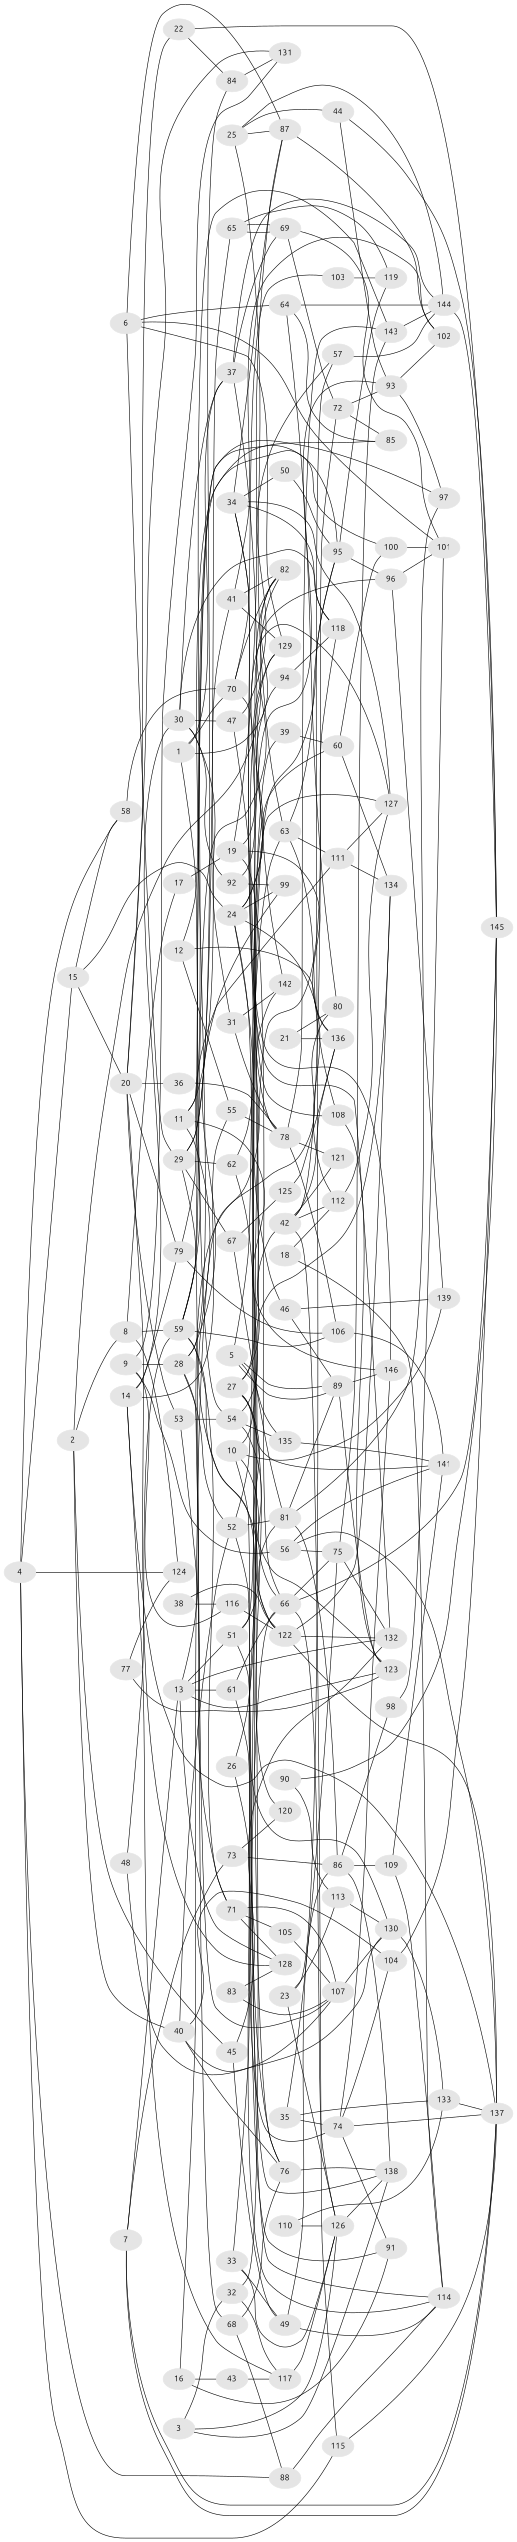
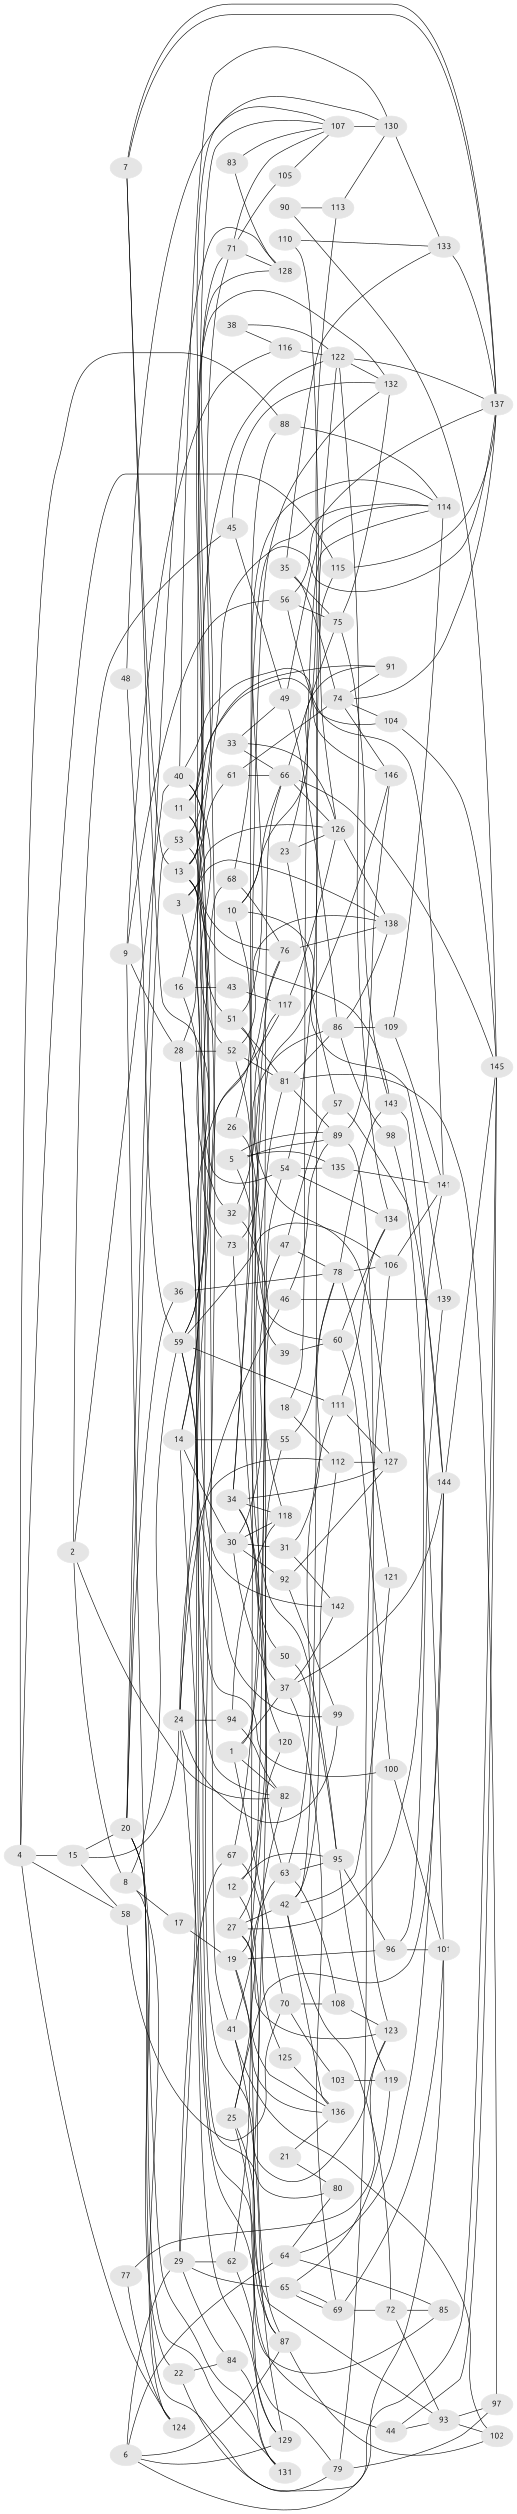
edge "82" -- "70": now "82" -- "94"
